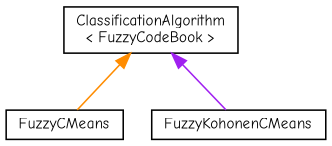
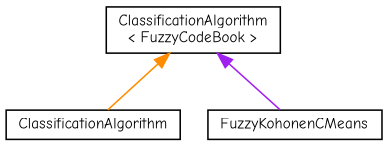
node "FuzzyCMeans": label "FuzzyCMeans" -> "ClassificationAlgorithm"
